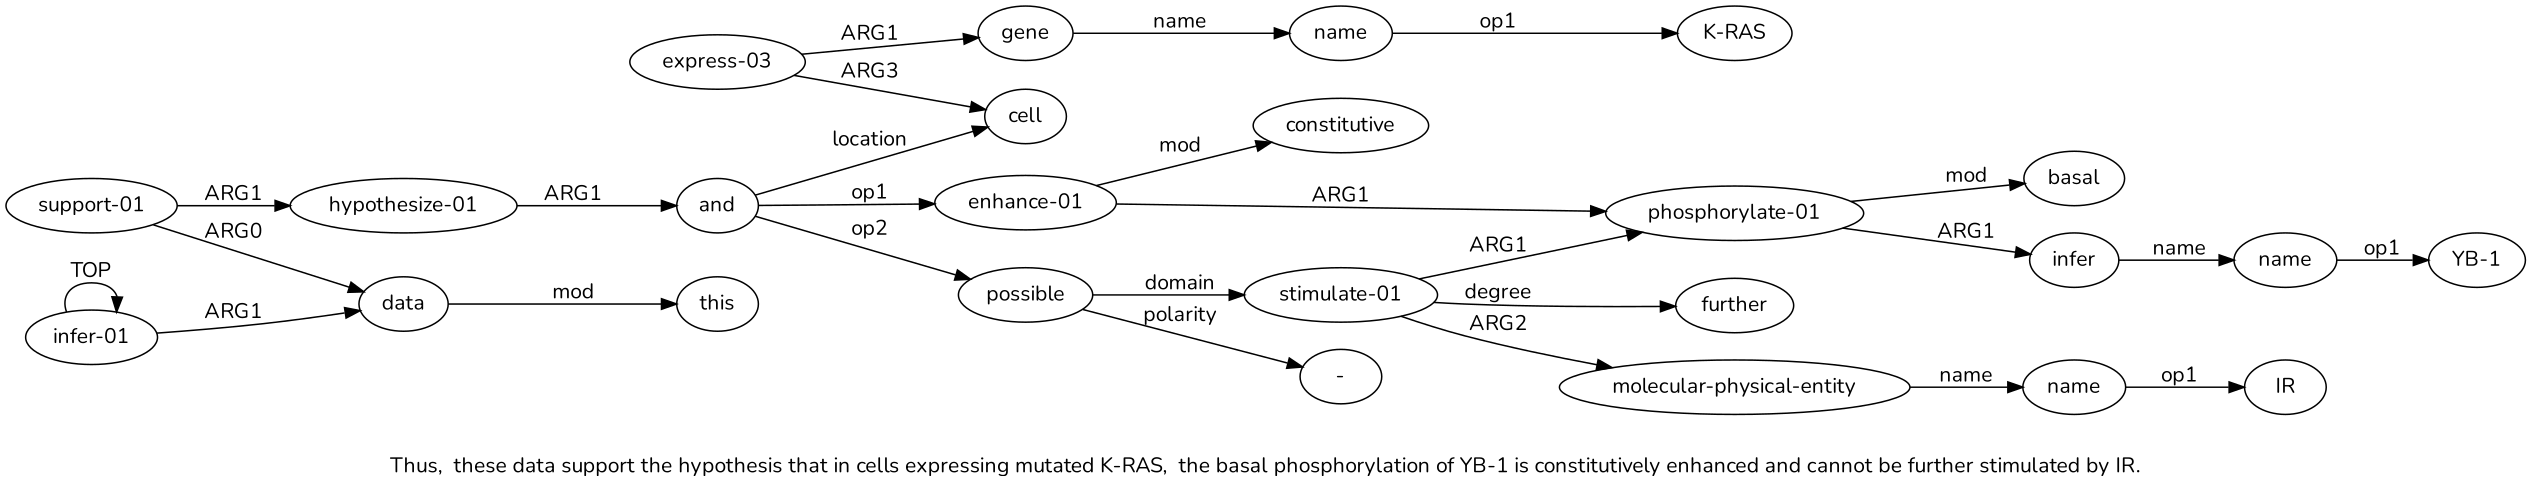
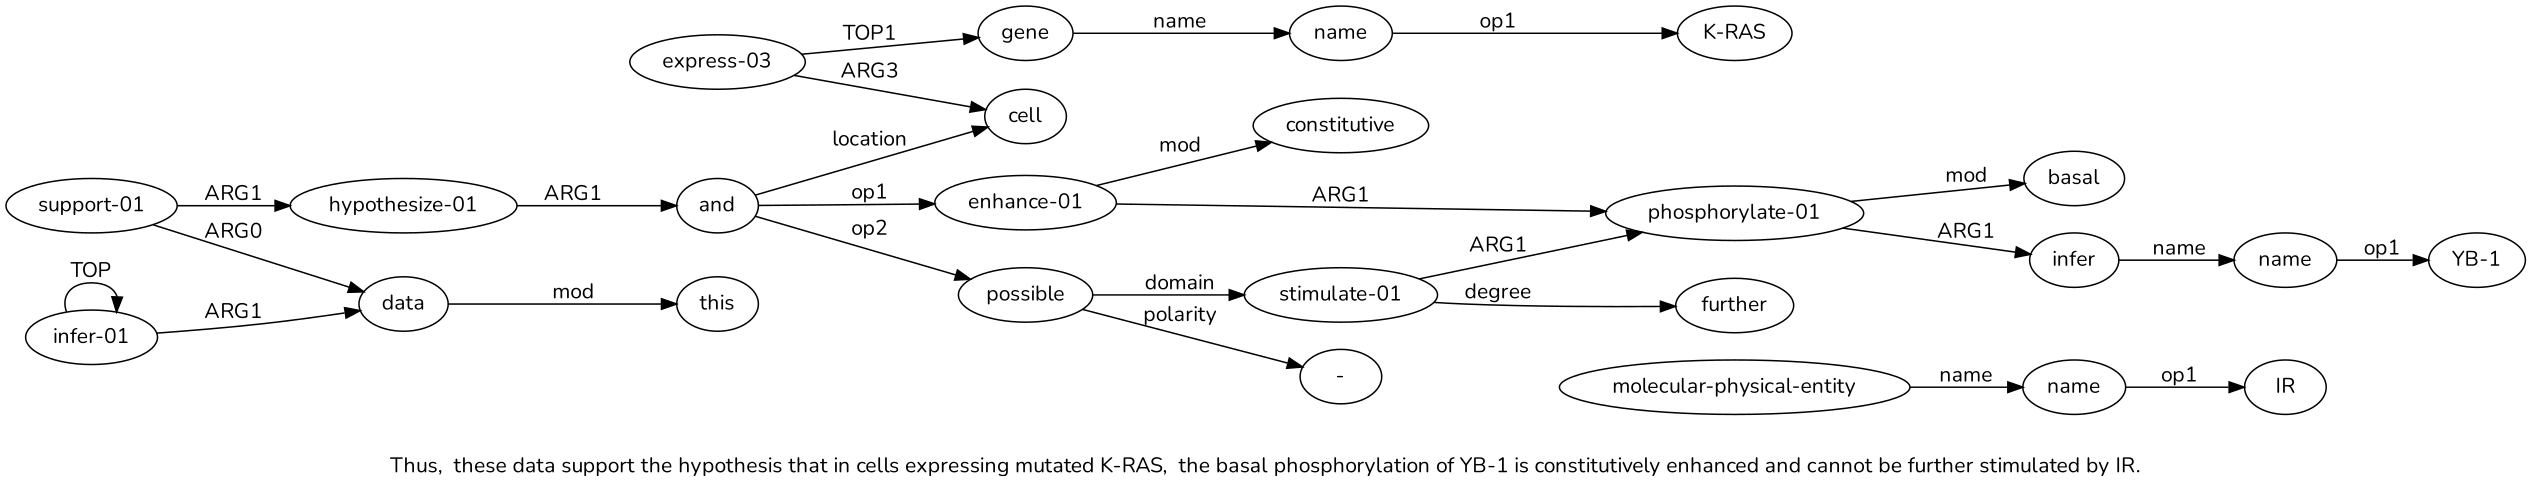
edge "express-03" -> "gene": label "ARG1" -> "TOP1"
edge "stimulate-01" -> "molecular-physical-entity": removed, label "ARG2"
